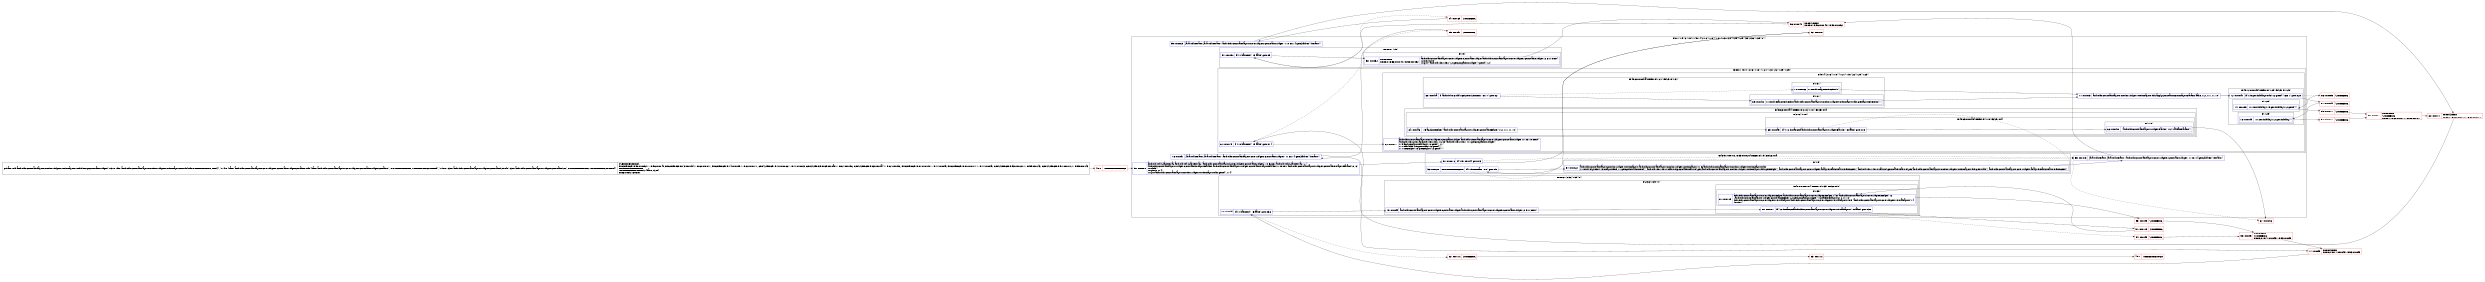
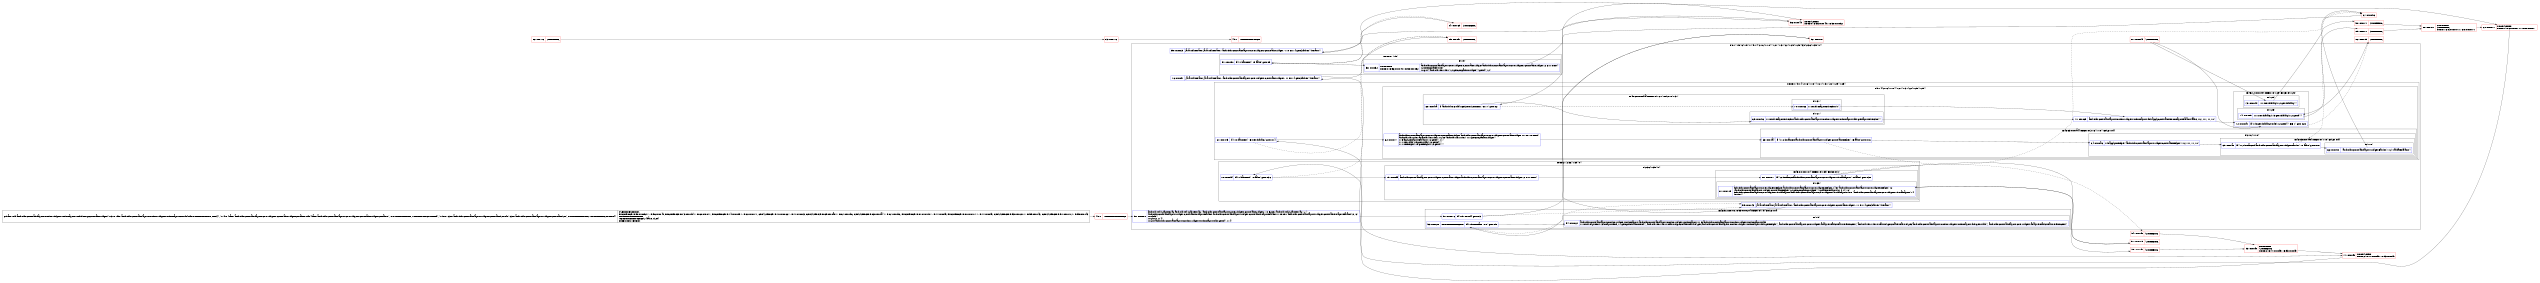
edge "67: 0x00b6" -> "68: 0x00ba": added
node "58: 0x0052": text "r2.new(true)" -> "r2.setAnimated(true)"
edge "72: 0x00db" -> "87: 0x00dd": reversed
node "63: 0x00a4": added
node "61: 0x0075": text "if (r10.hasNext() != false) goto L14" -> "if (r10.hasNext() != setVisibility) goto L14"
edge "54: 0x0022" -> "55: 0x0043": removed
edge "78: 0x00fd" -> "92: 0x011c": now "78: 0x00fd" -> "85: 0x00f1"
